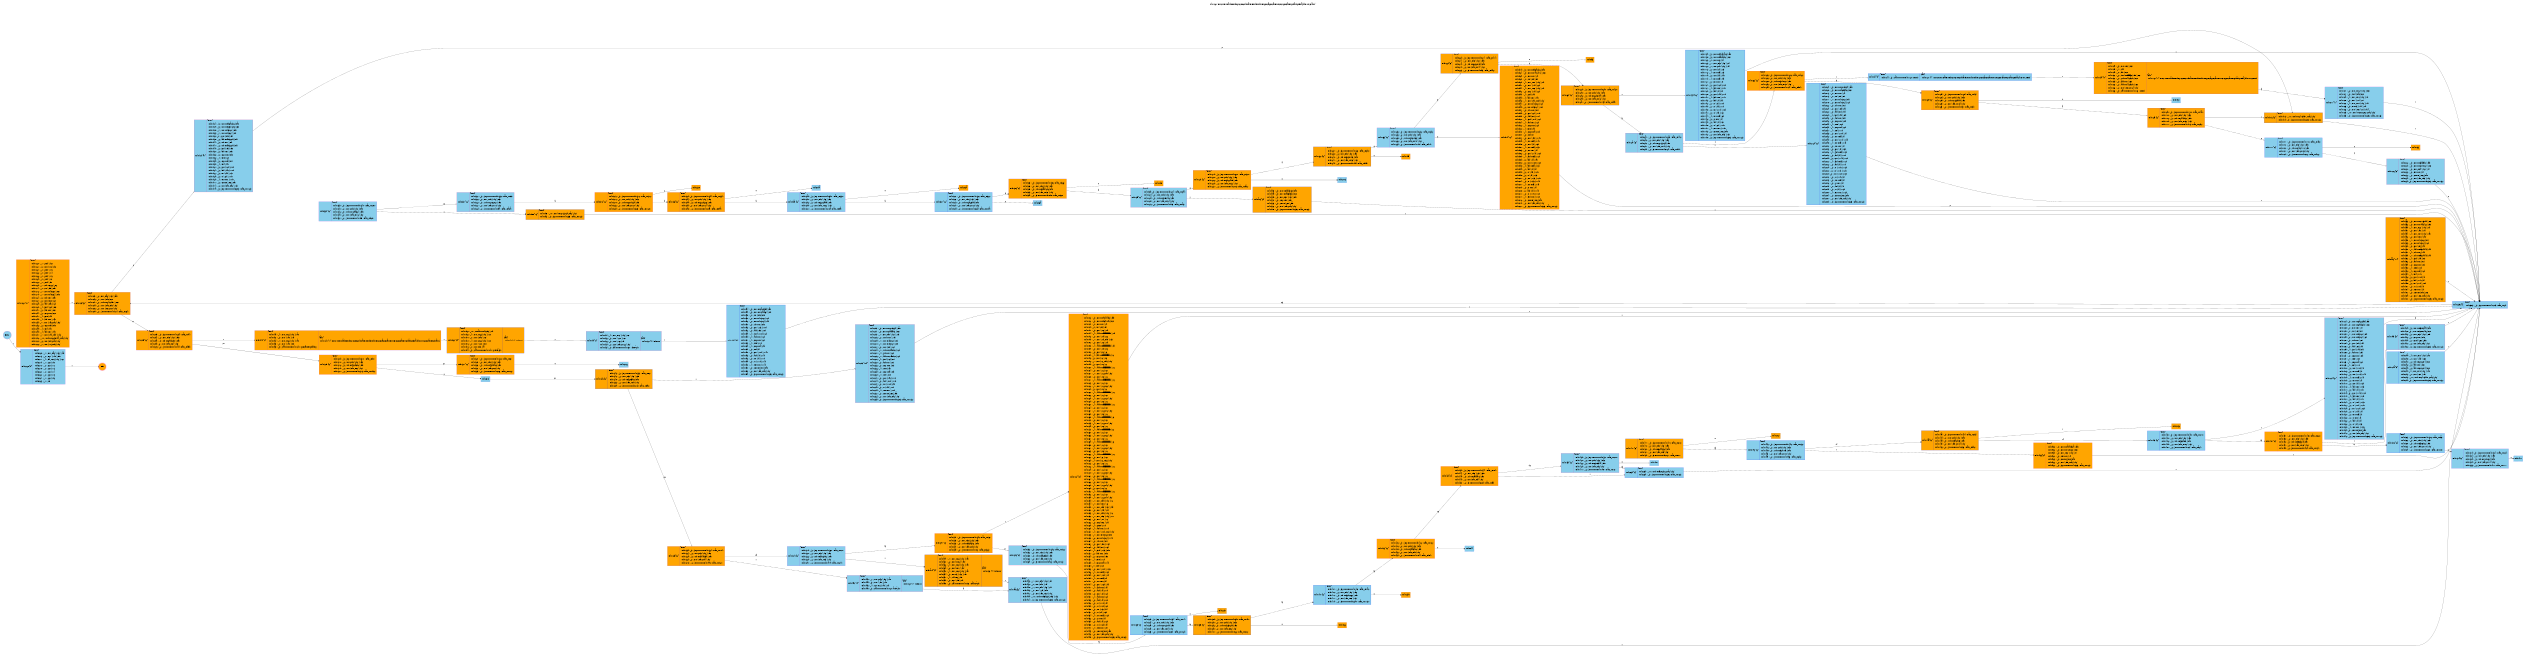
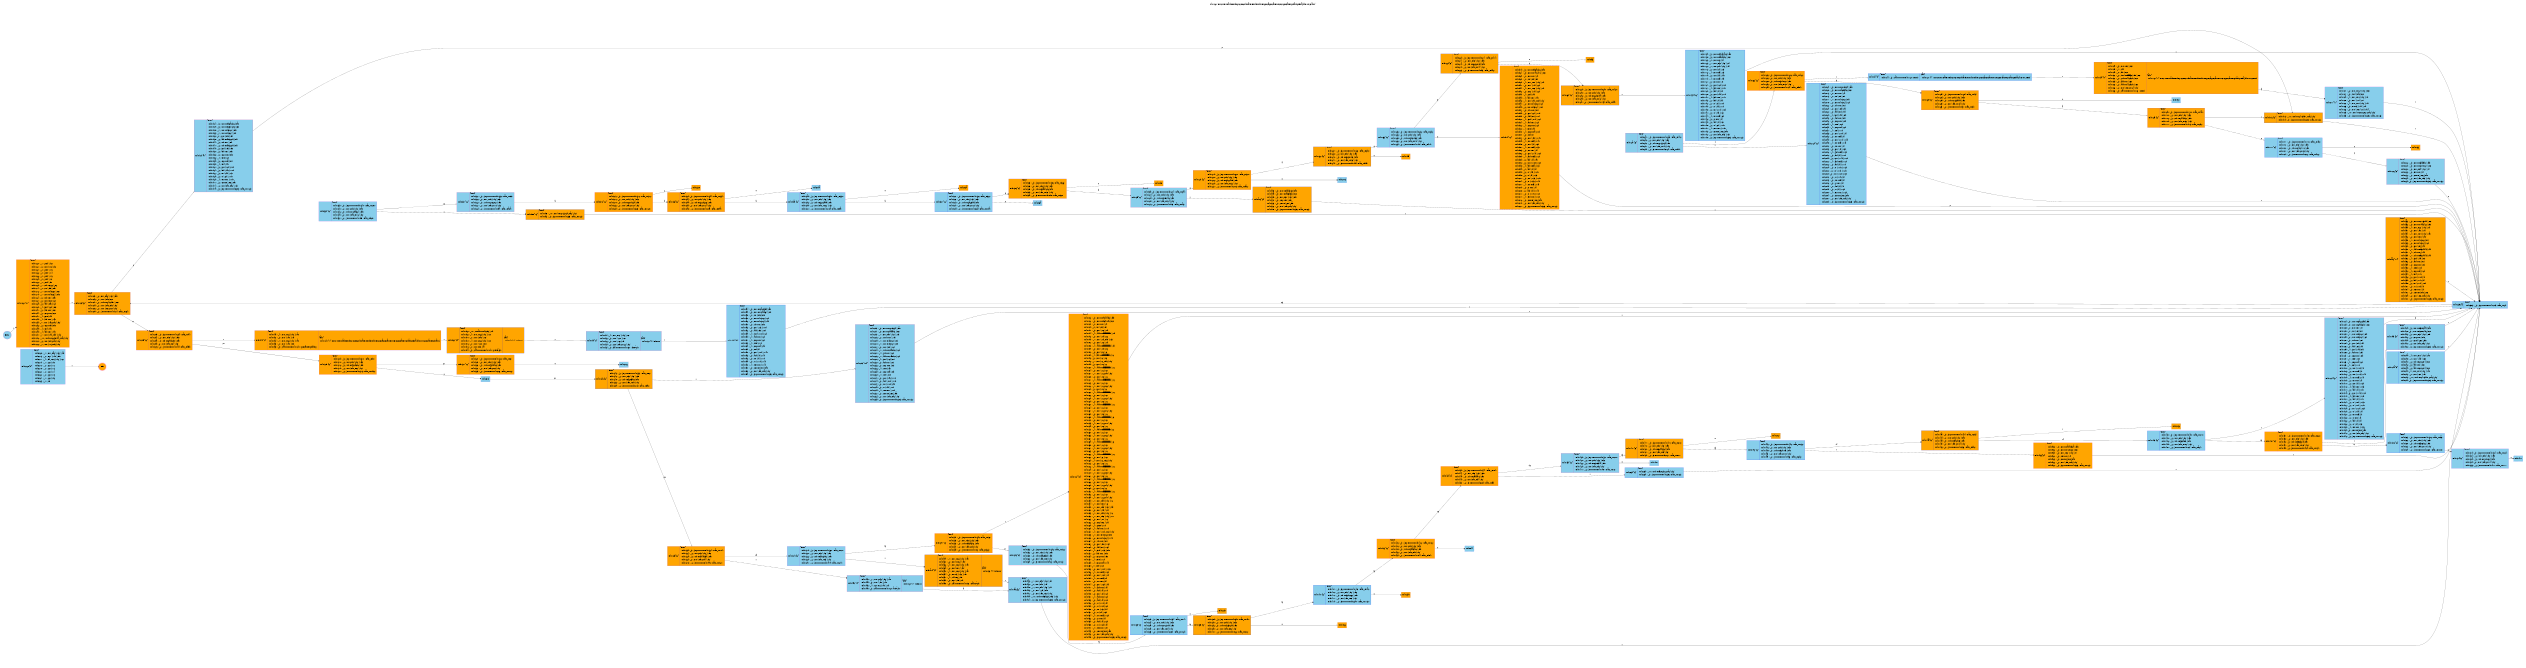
edge "0x40168b [28]" -> "0x4016a7 [28]": removed, label "5"
edge "Entry" -> "0x40226e [24]": now "Entry" -> "0x401260 [111]"
edge "0x40145b [28]" -> "0x40225f [15]": now "0x40145b [28]" -> "0x401477 [28]"
